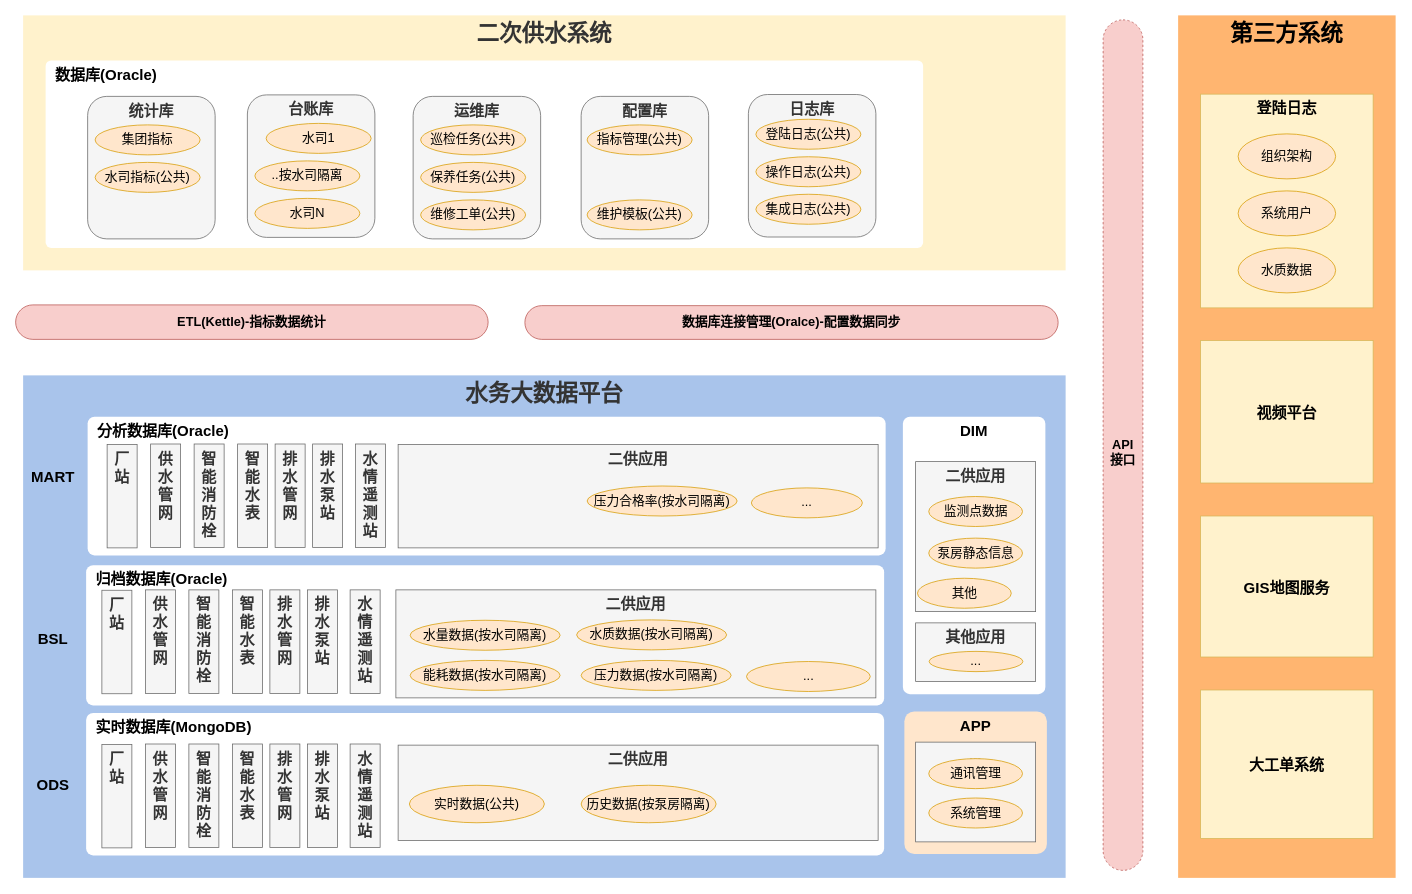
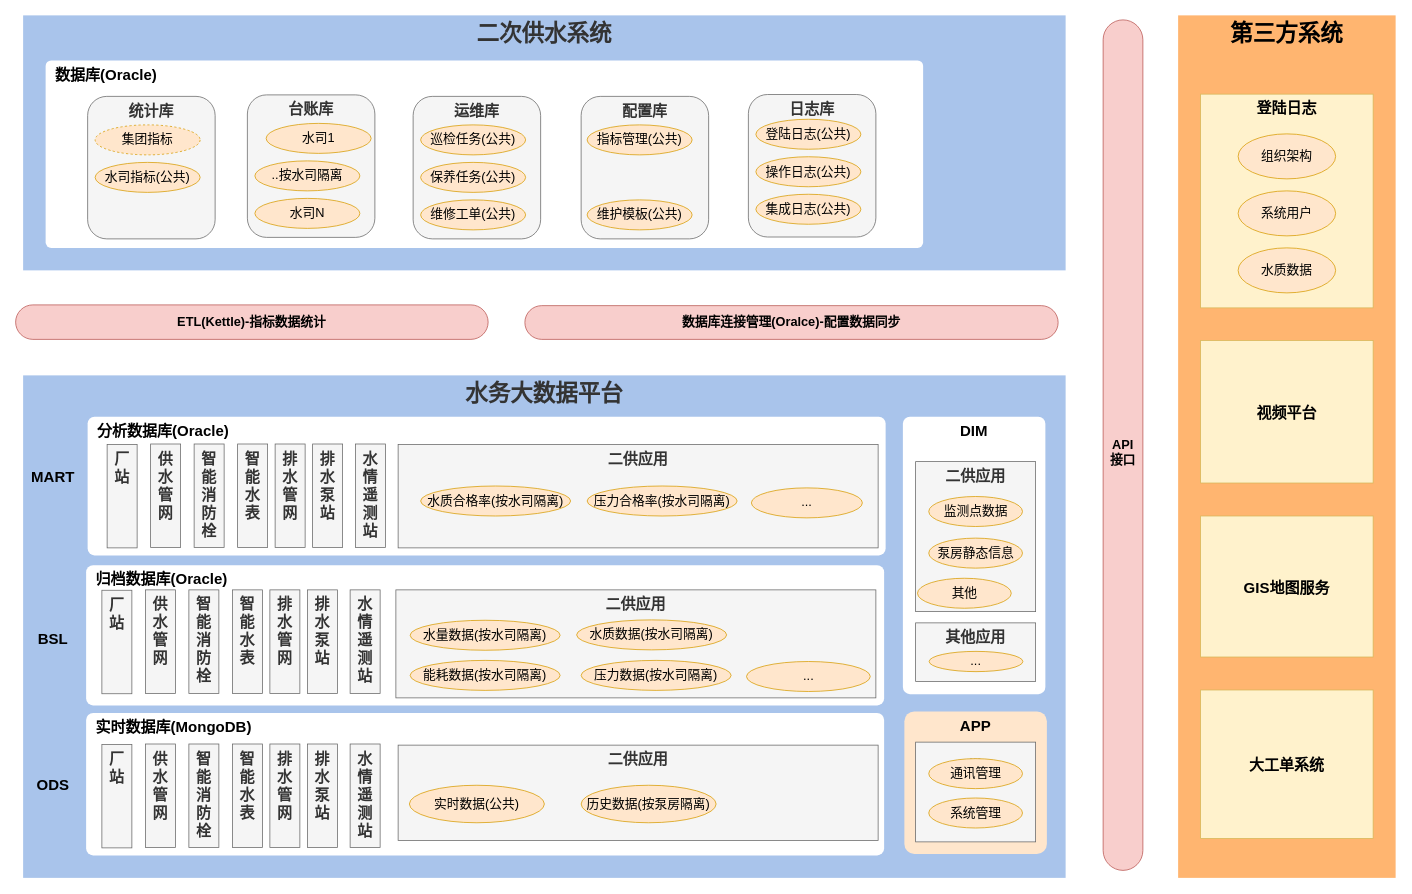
node "二次供水系统": fillcolor #fff2cc -> #a9c4eb
node "集团指标": style solid -> dashed
node "API接口": style dashed -> solid
node "水质合格率(按水司隔离)": added
